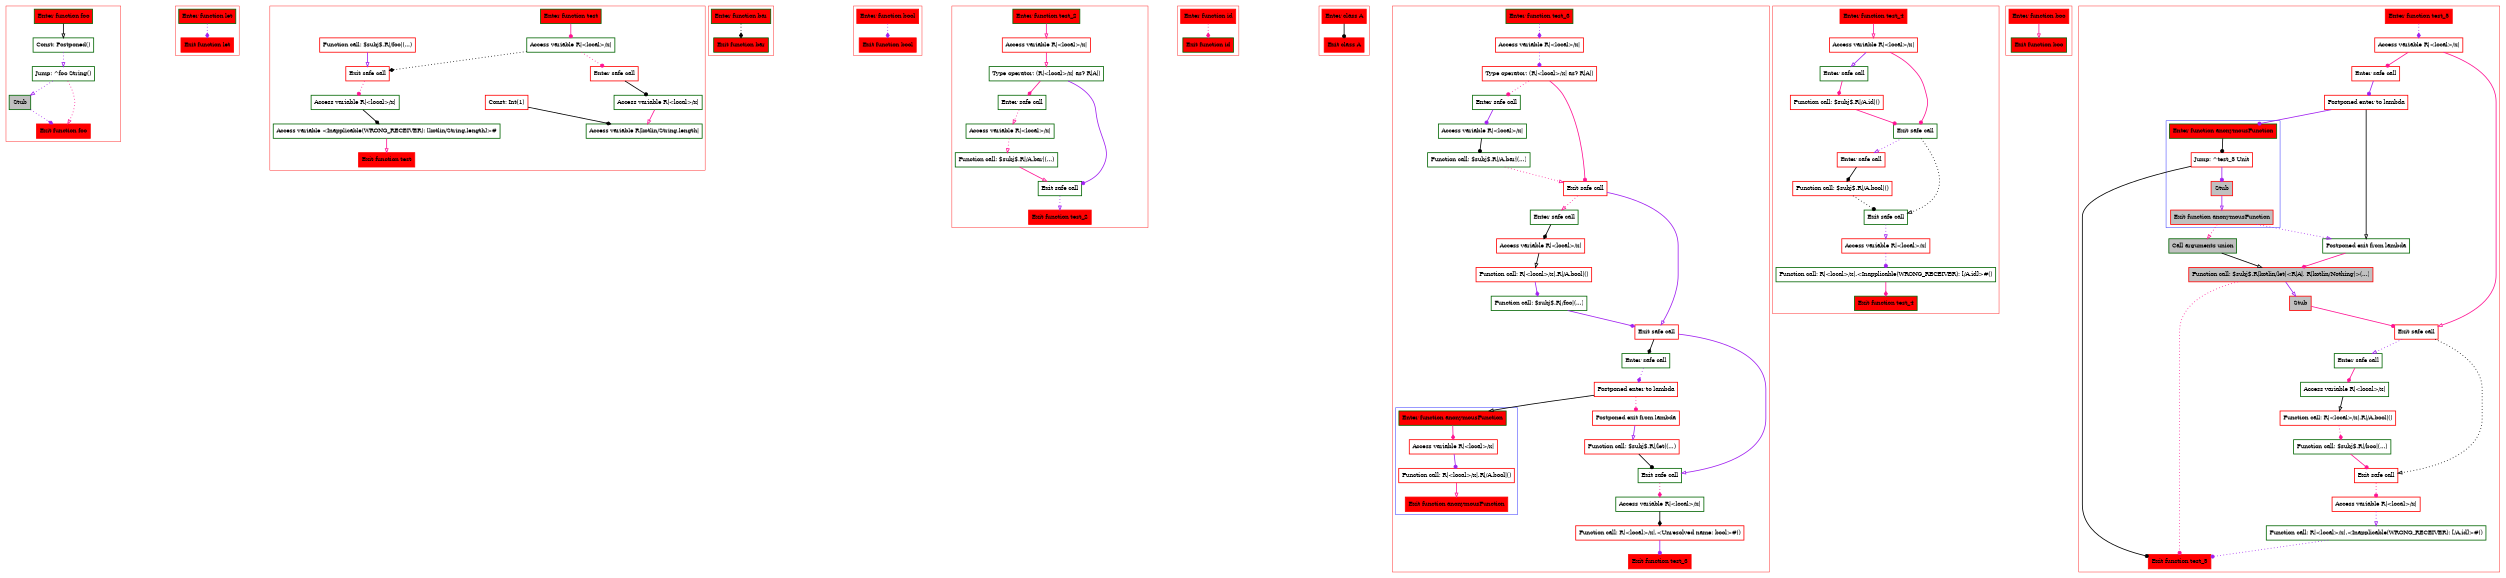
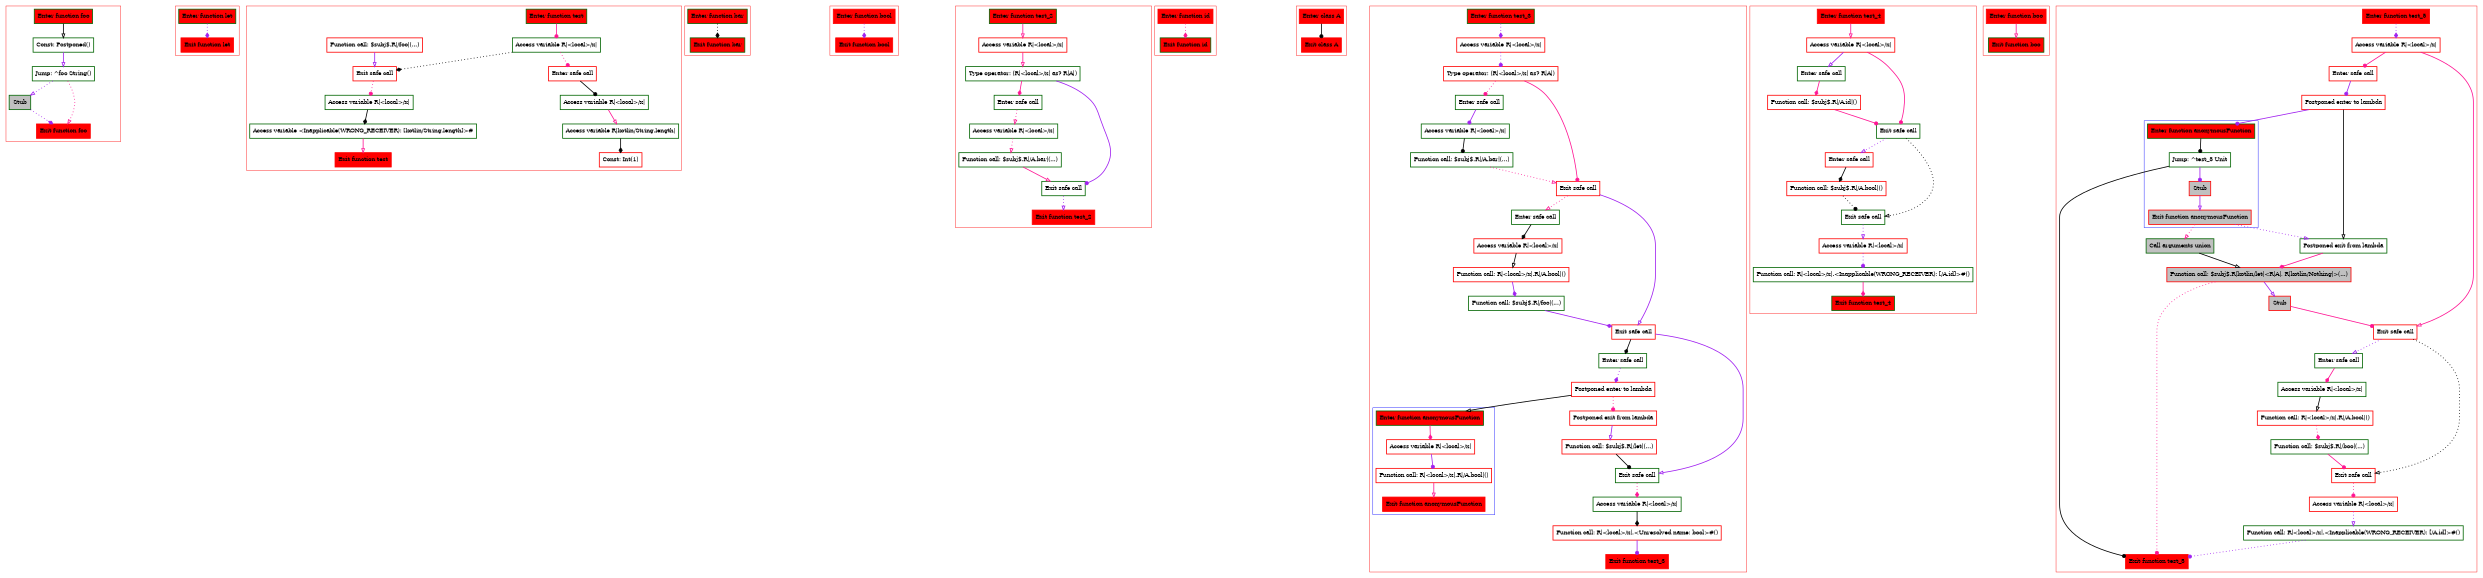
edge "Const: Postponed()" -> "Jump: ^foo String()": style dotted -> bold
edge "Const: Int(1)" -> "Access variable R|kotlin/String.length|": reversed
node "Jump: ^test_5 Unit": color red -> darkgreen
